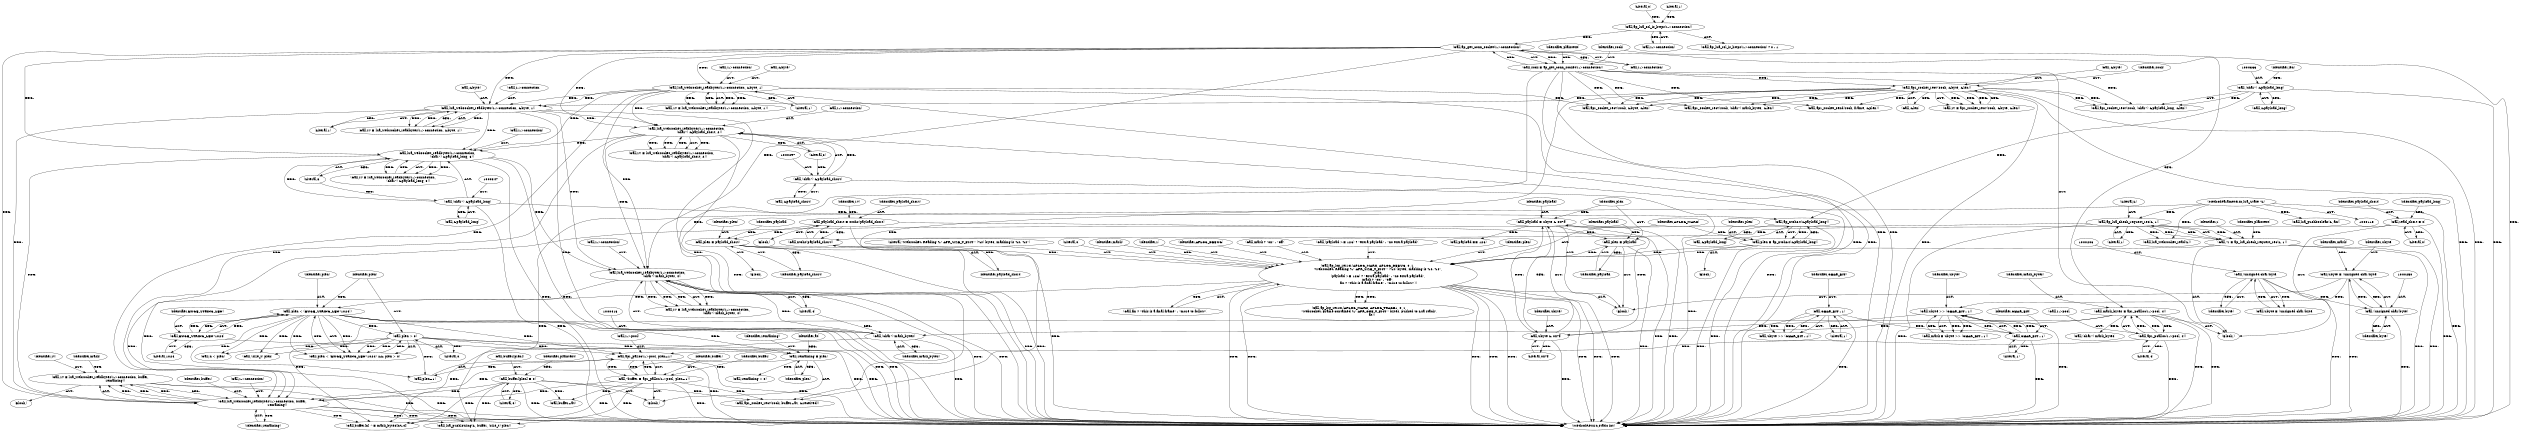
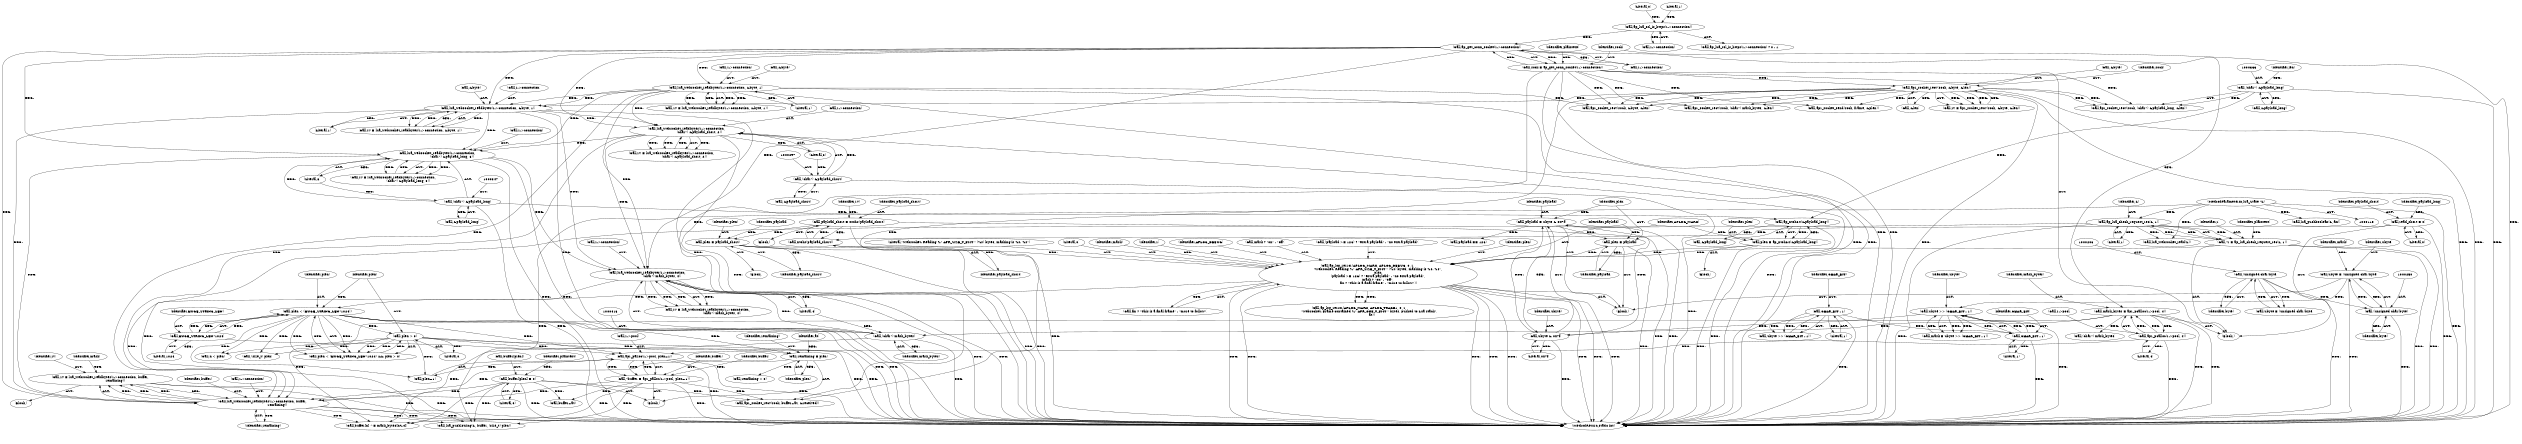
node "(Literal,L)": label "(Literal,L)" -> "(Identifier,L)"
